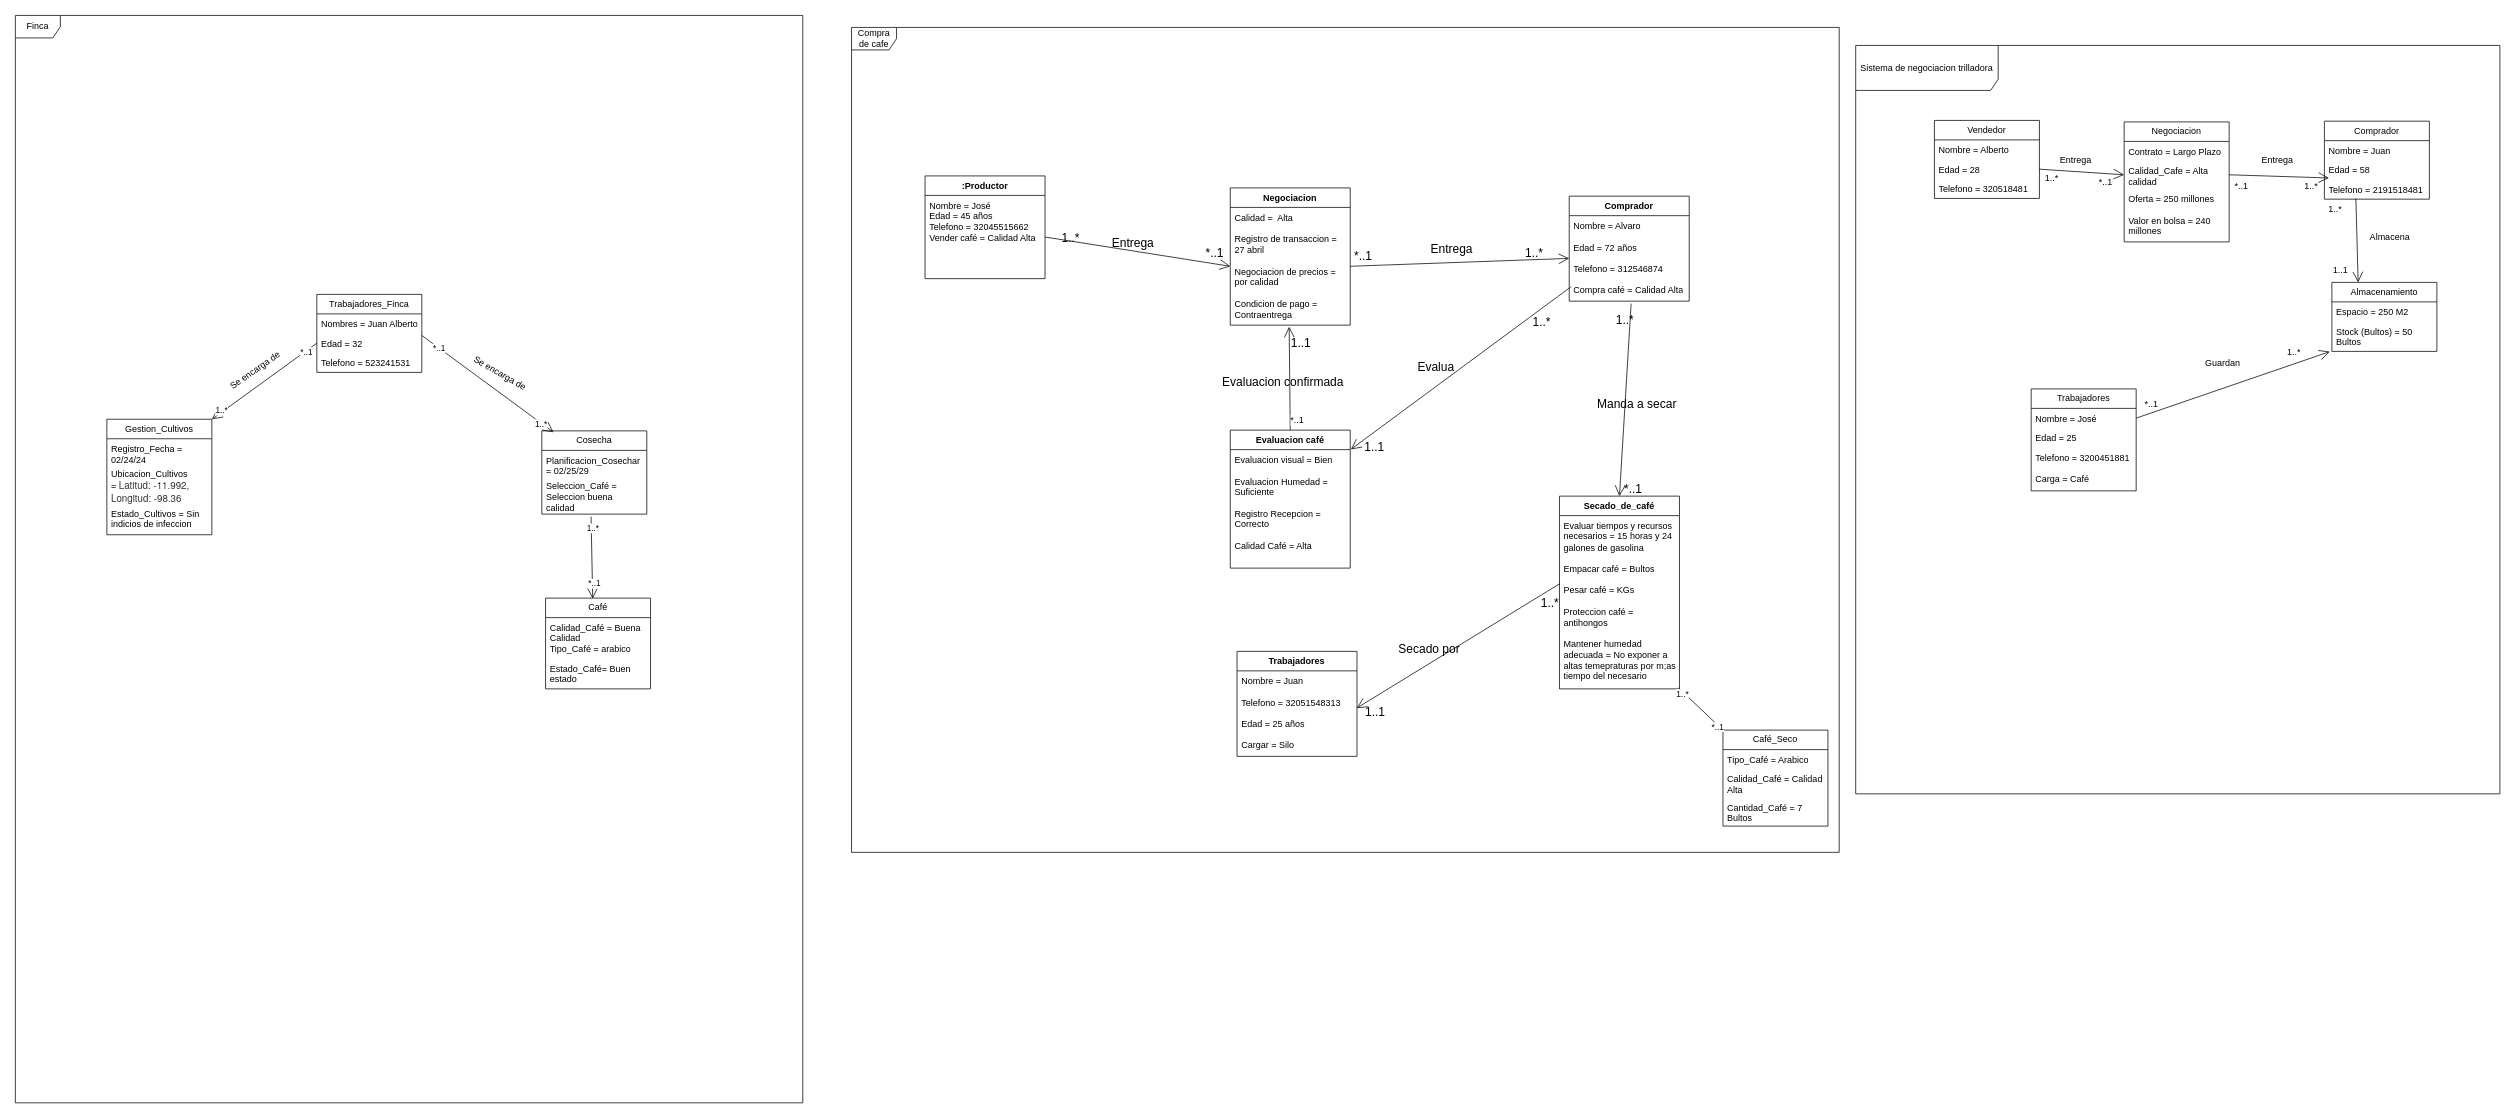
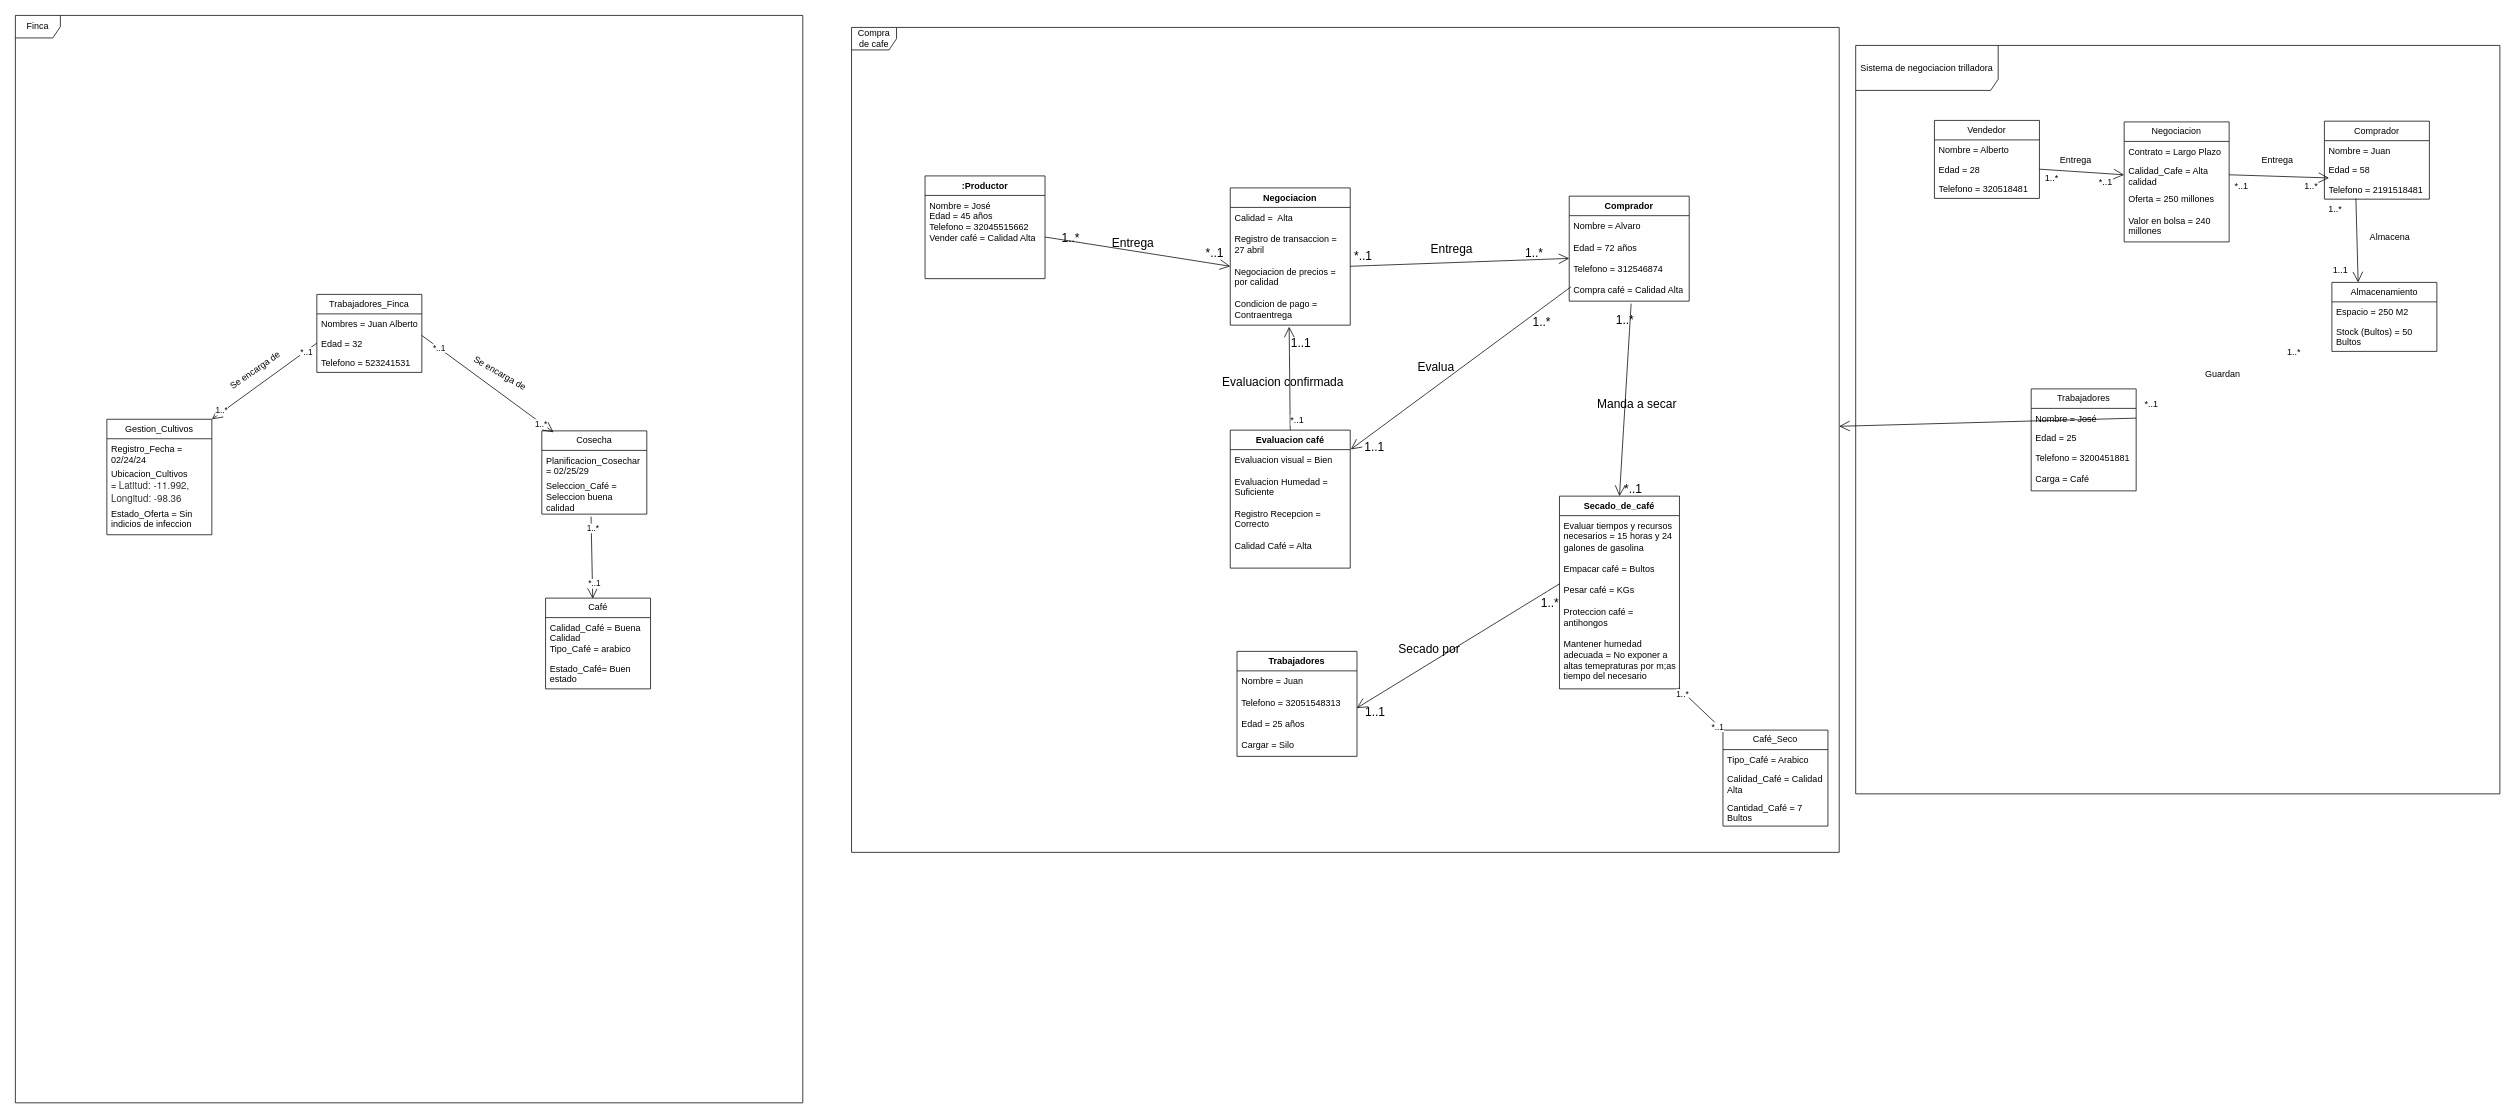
node "Guardan": moved (2222, 363) -> (2222, 374)
edge "Nombre = José" -> "Stock (Bultos) = 50 Bultos": now "Nombre = José" -> "Compra de cafe"
node "Estado_Cultivos = Sin indicios de infeccion": label "Estado_Cultivos = Sin indicios de infeccion" -> "Estado_Oferta = Sin indicios de infeccion"
